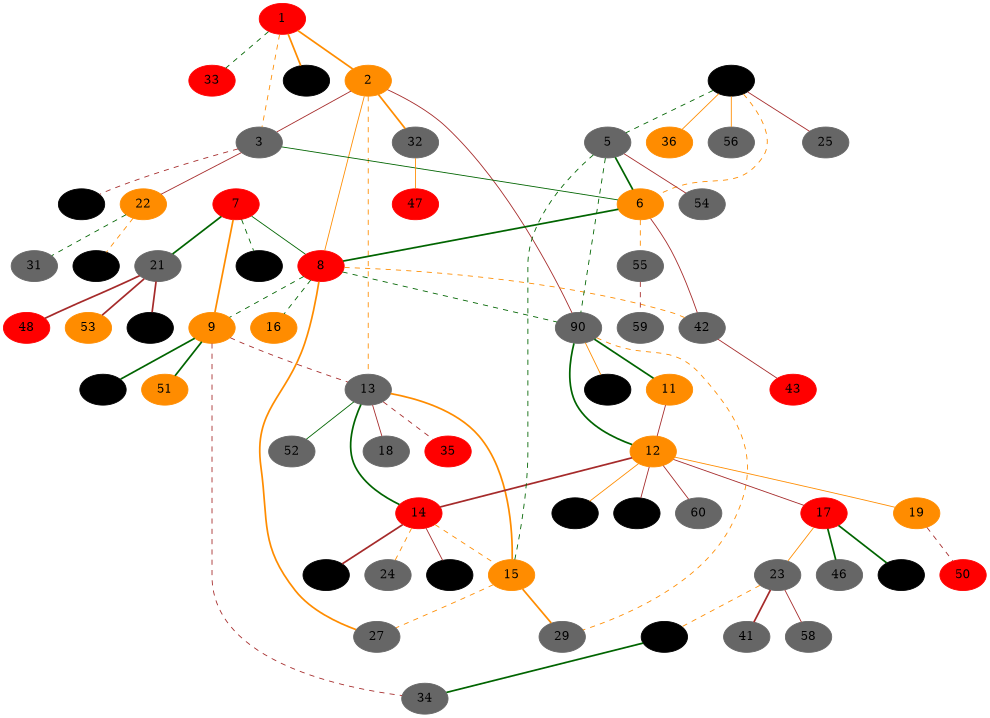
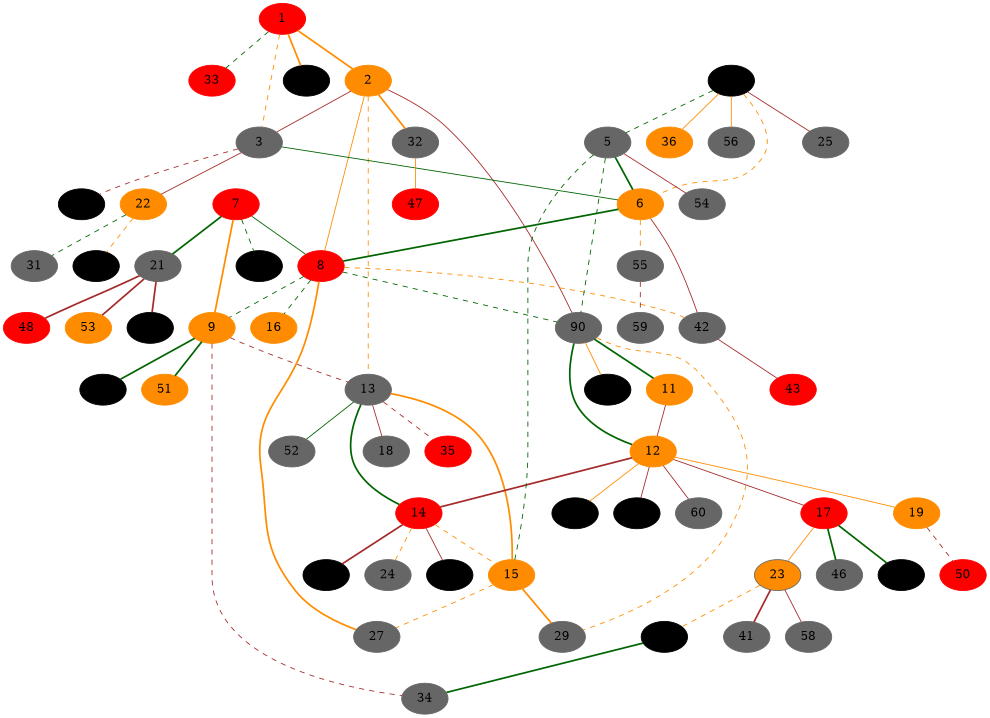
node "23": fillcolor gray40 -> darkorange
